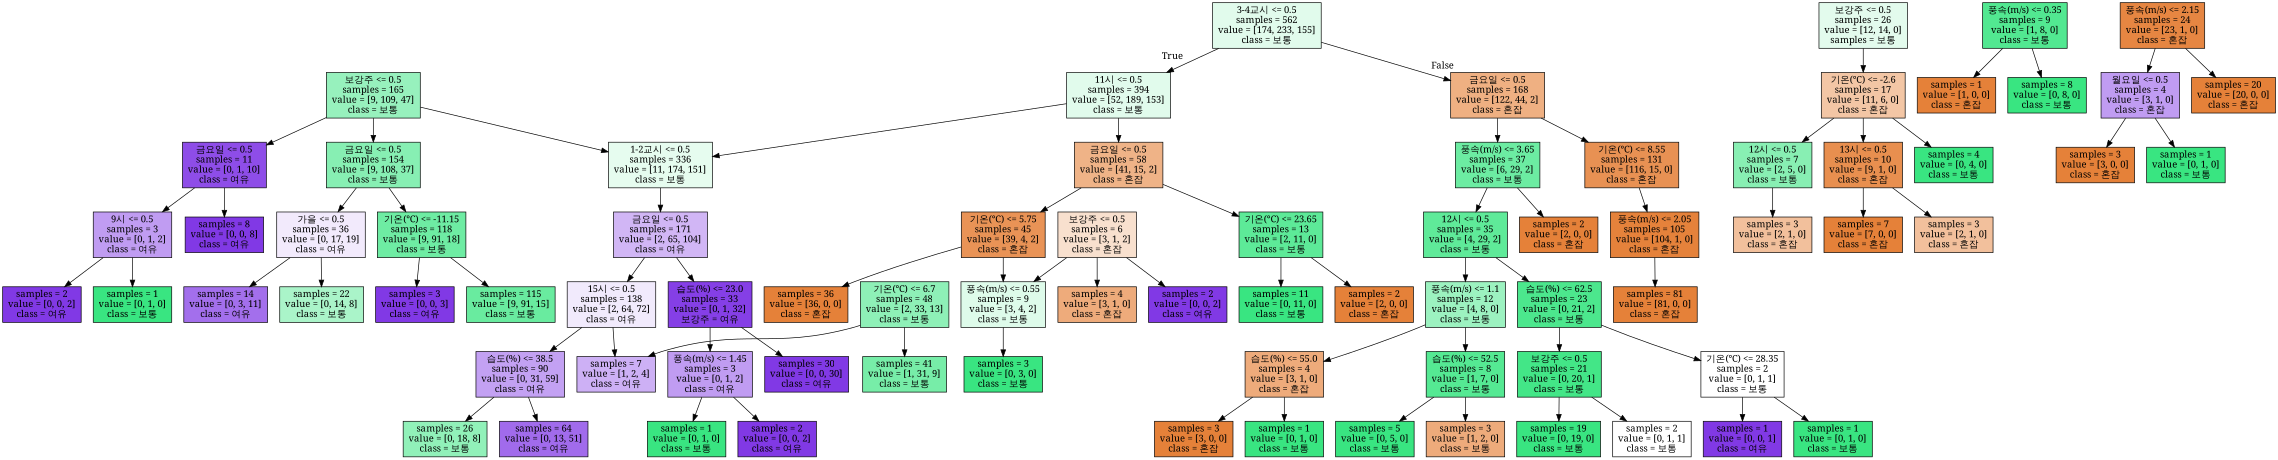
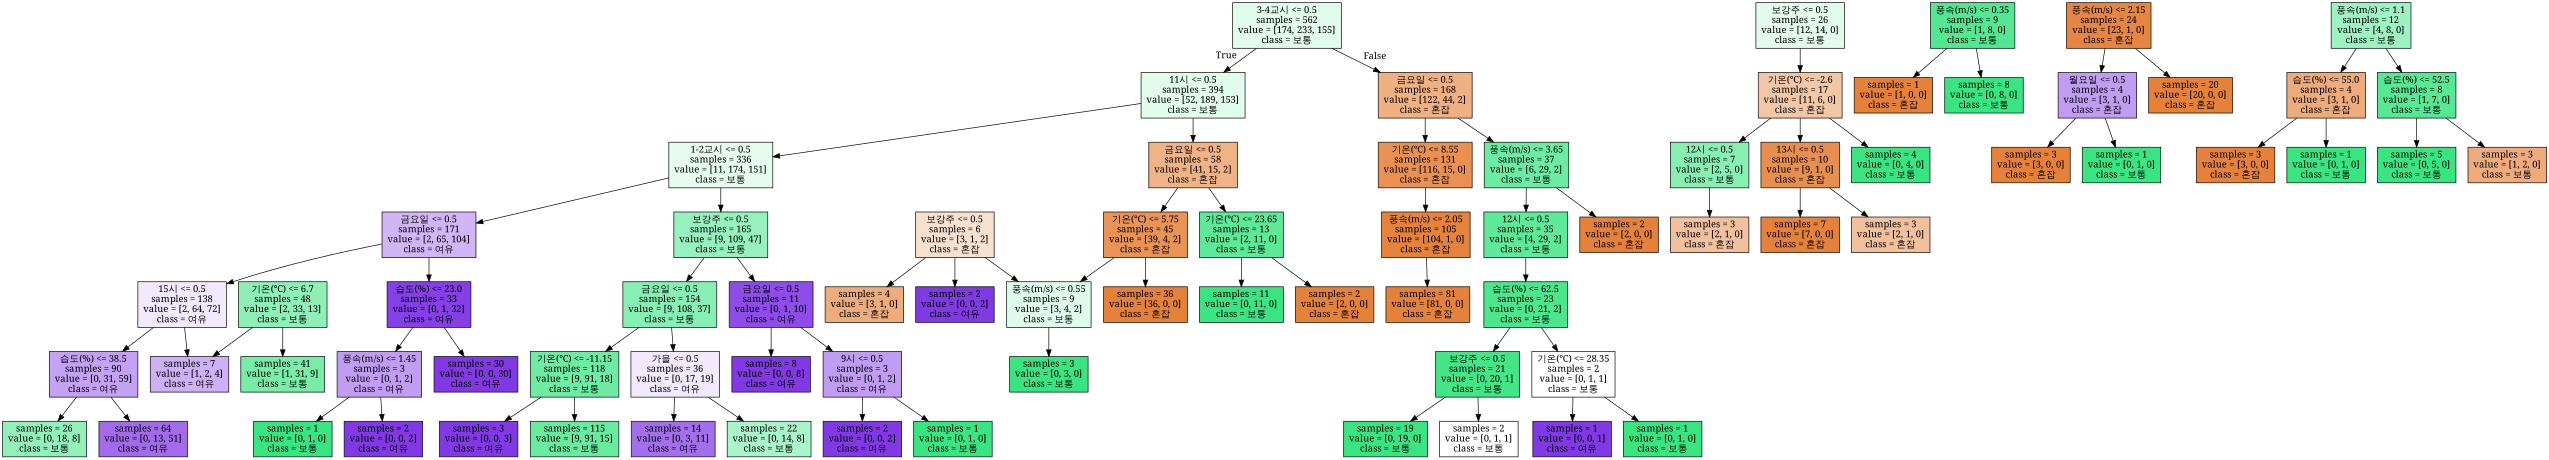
node "보강주 <= 0.5 samples = 26 value = [12, 14, 0] samples = 보통": label "보강주 <= 0.5 samples = 26 value = [12, 14, 0] samples = 보통" -> "보강주 <= 0.5 samples = 26 value = [12, 14, 0] class = 보통"
edge "보강주 <= 0.5 samples = 165 value = [9, 109, 47] class = 보통" -> "1-2교시 <= 0.5 samples = 336 value = [11, 174, 151] class = 보통": reversed
edge "12시 <= 0.5 samples = 35 value = [4, 29, 2] class = 보통" -> "풍속(m/s) <= 1.1 samples = 12 value = [4, 8, 0] class = 보통": removed
node "습도(%) <= 23.0 samples = 33 value = [0, 1, 32] 보강주 = 여유": label "습도(%) <= 23.0 samples = 33 value = [0, 1, 32] 보강주 = 여유" -> "습도(%) <= 23.0 samples = 33 value = [0, 1, 32] class = 여유"
